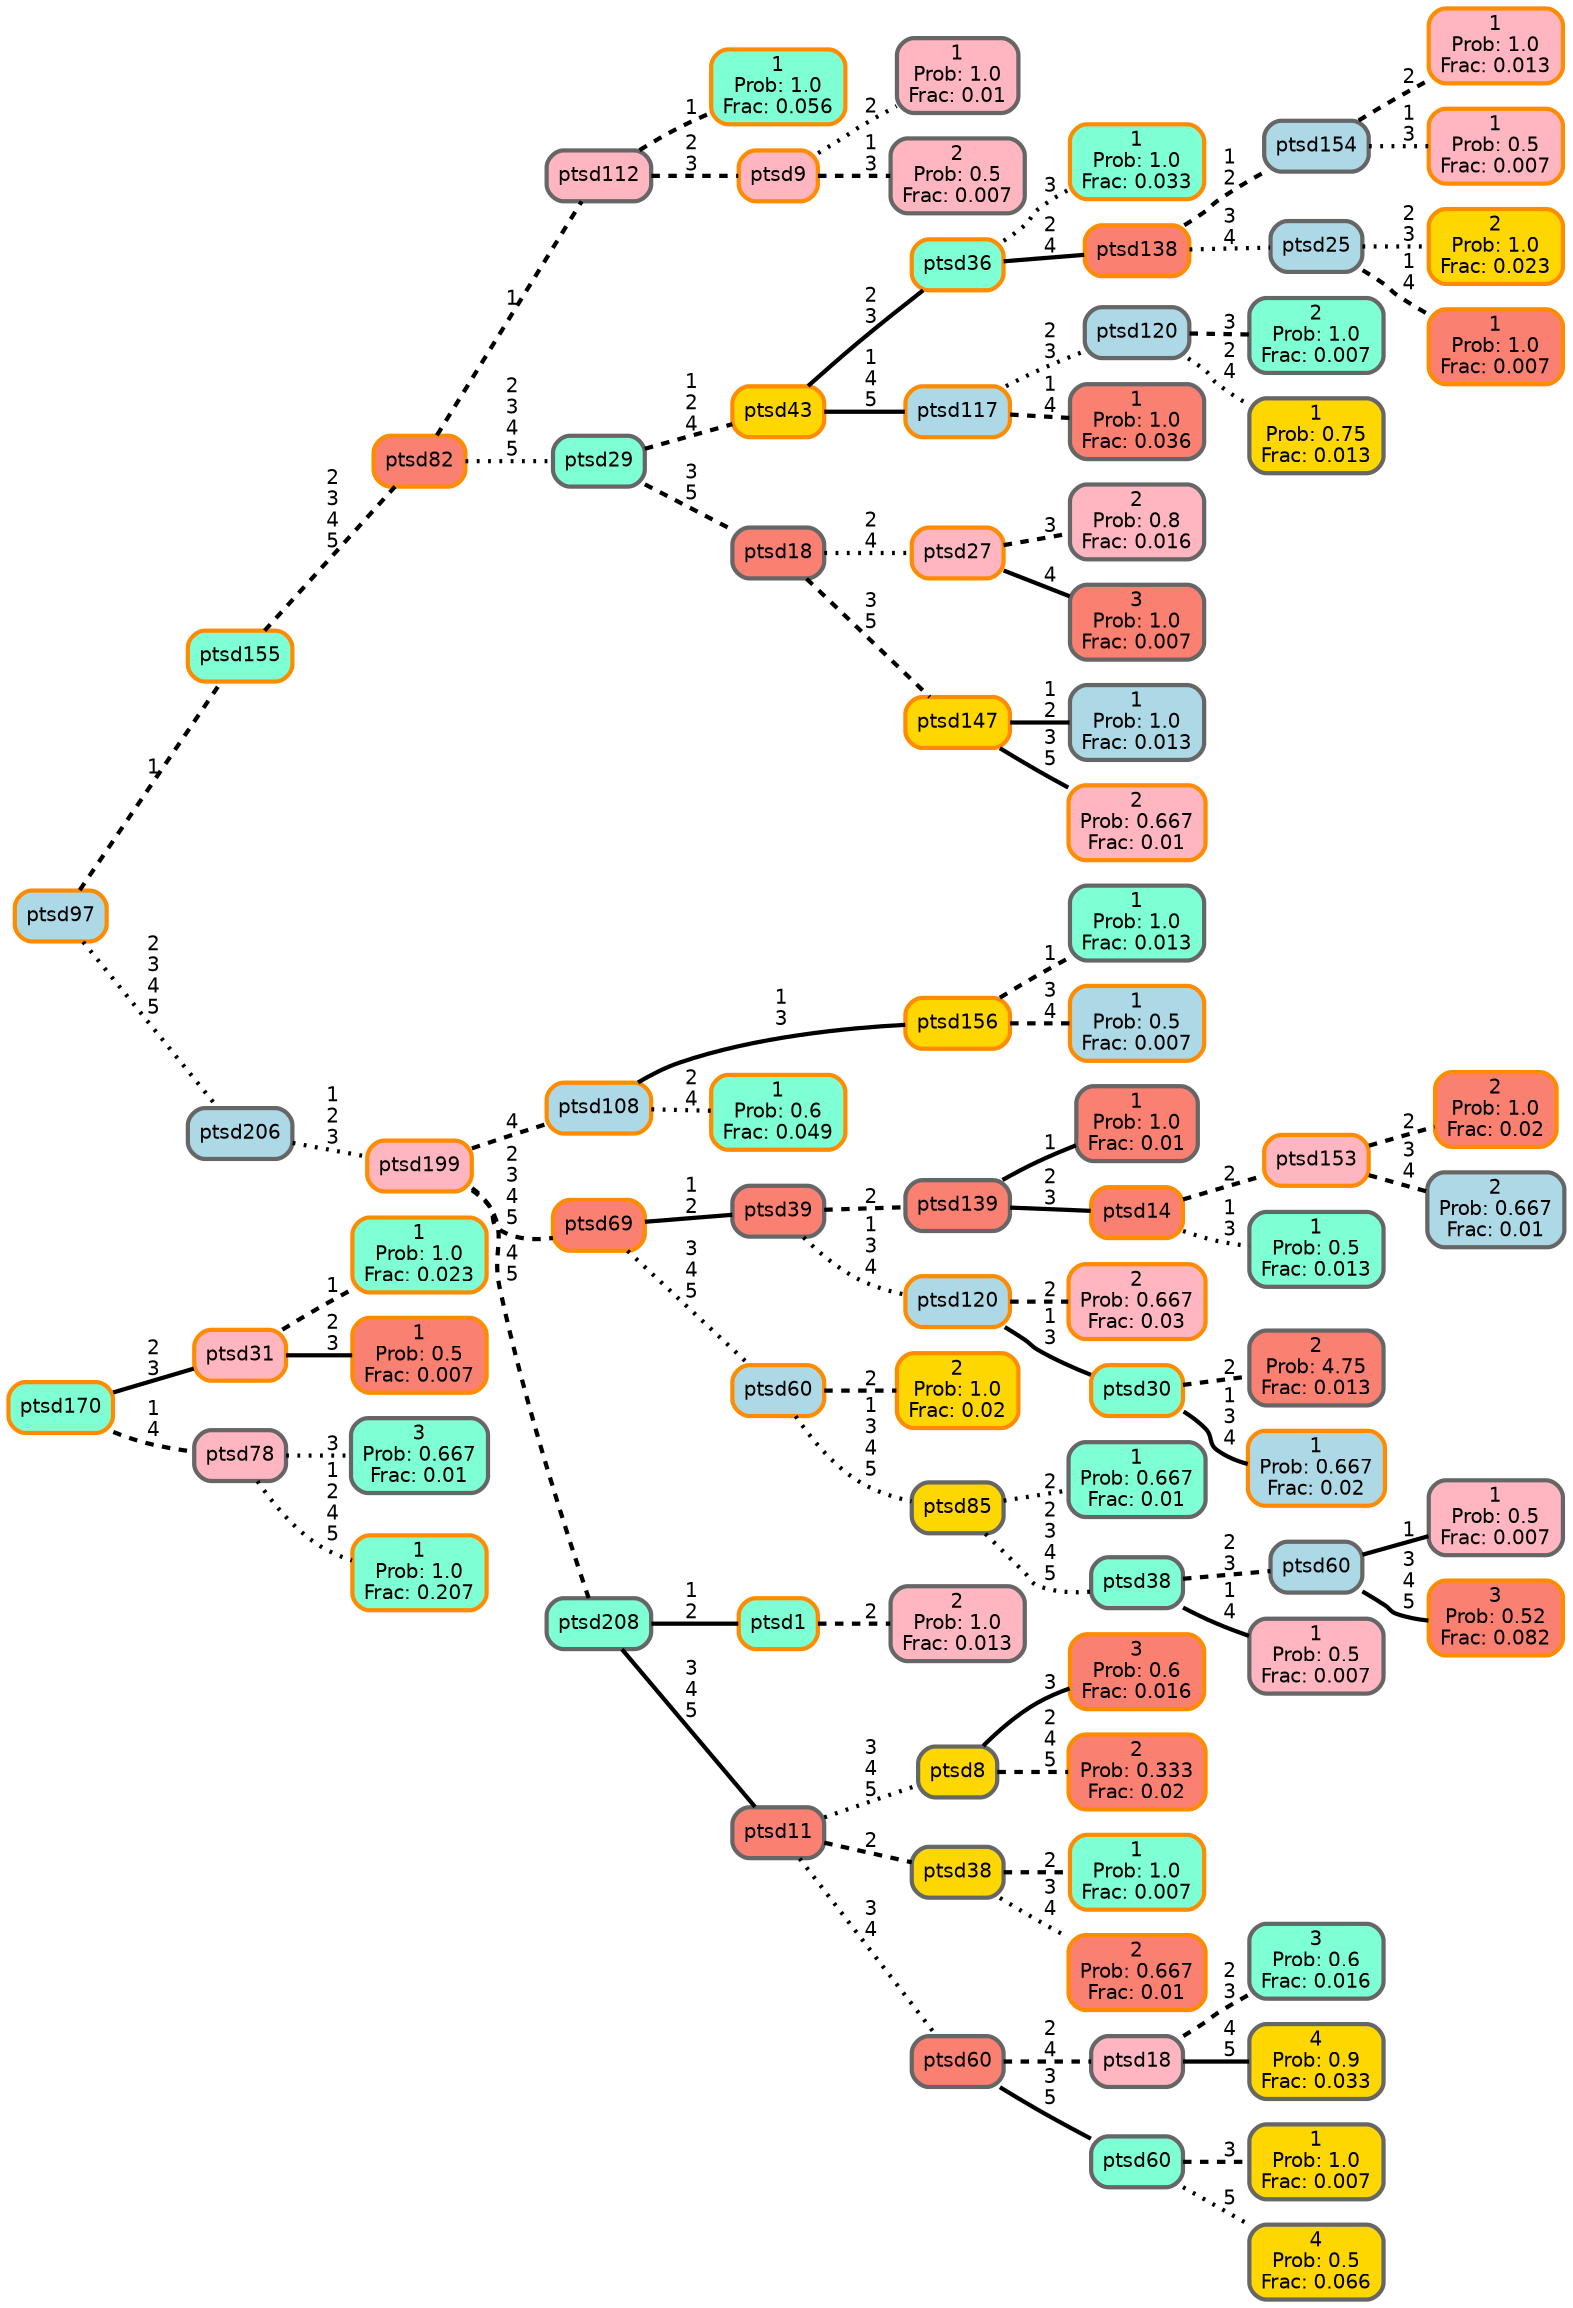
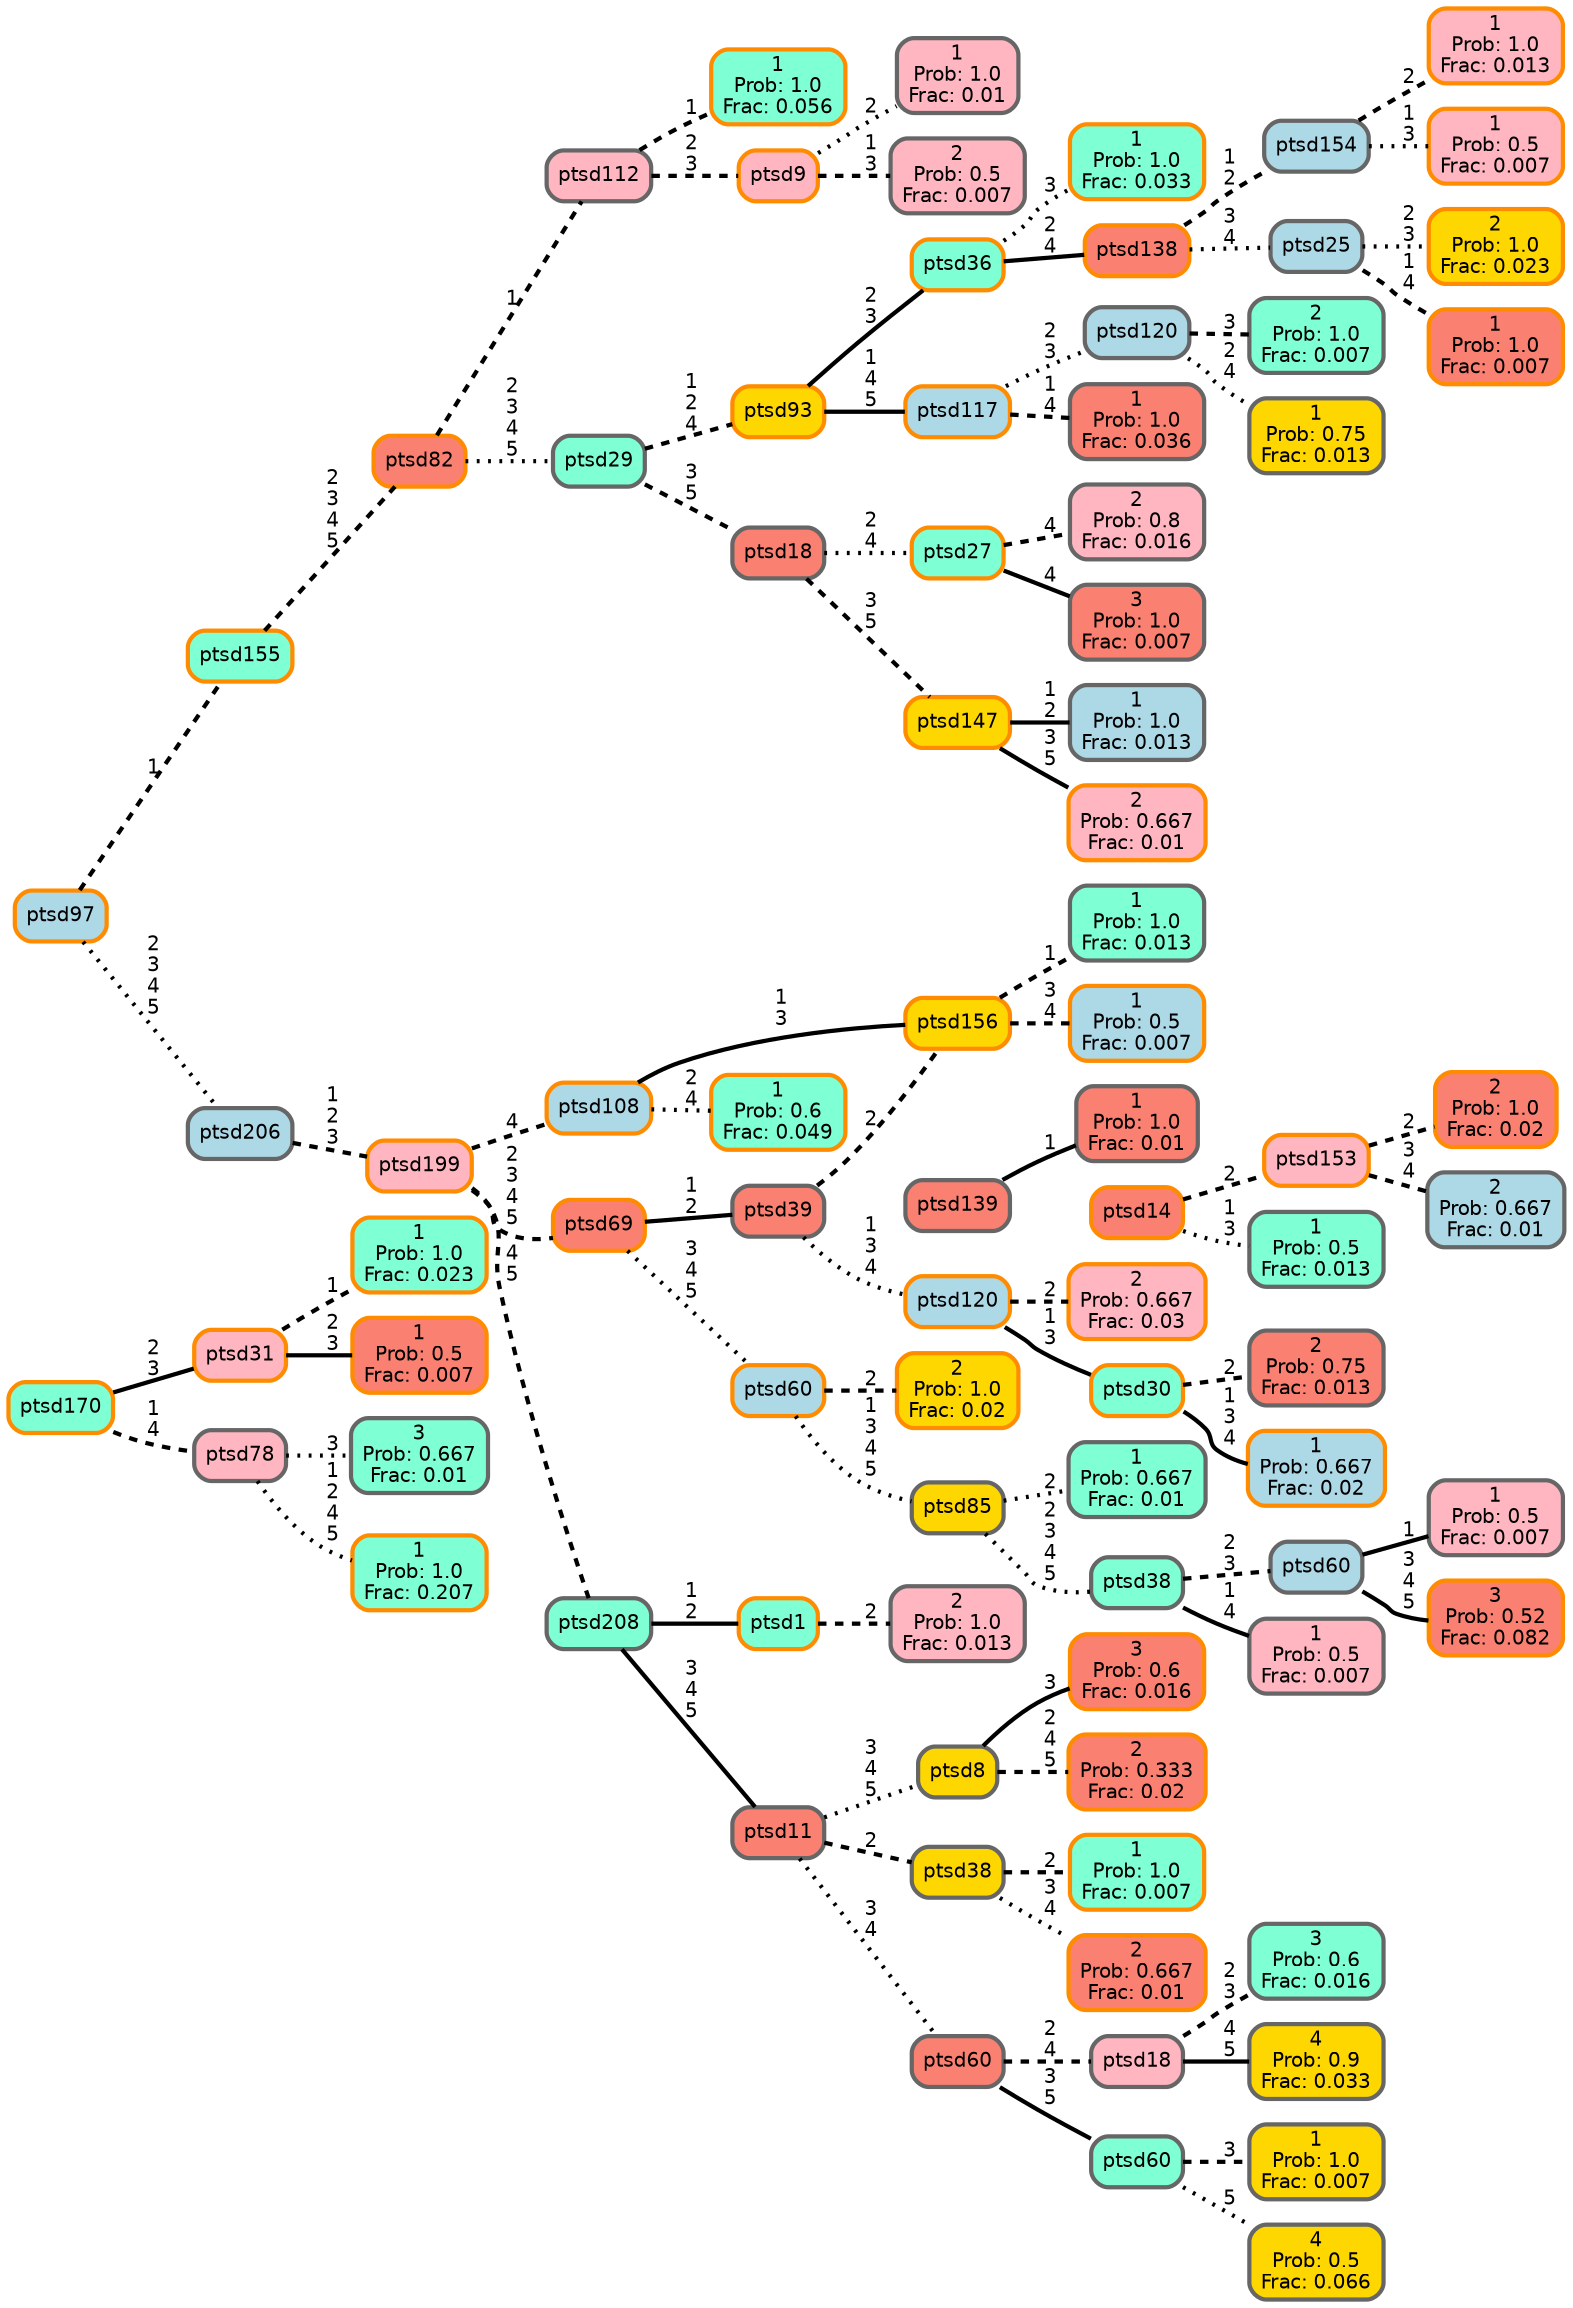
node "ptsd43": label "ptsd43" -> "ptsd93"
edge "2 Prob: 0.8 Frac: 0.016" -- "ptsd27": label " 3" -> " 4"
node "ptsd27": fillcolor lightpink -> aquamarine
edge "ptsd206" -- "ptsd199": style dotted -> dashed
edge "ptsd139" -- "ptsd39": now "ptsd156" -- "ptsd39"
edge "ptsd139" -- "ptsd14": removed, label "2 3"
node "2 Prob: 4.75 Frac: 0.013": label "2 Prob: 4.75 Frac: 0.013" -> "2 Prob: 0.75 Frac: 0.013"
